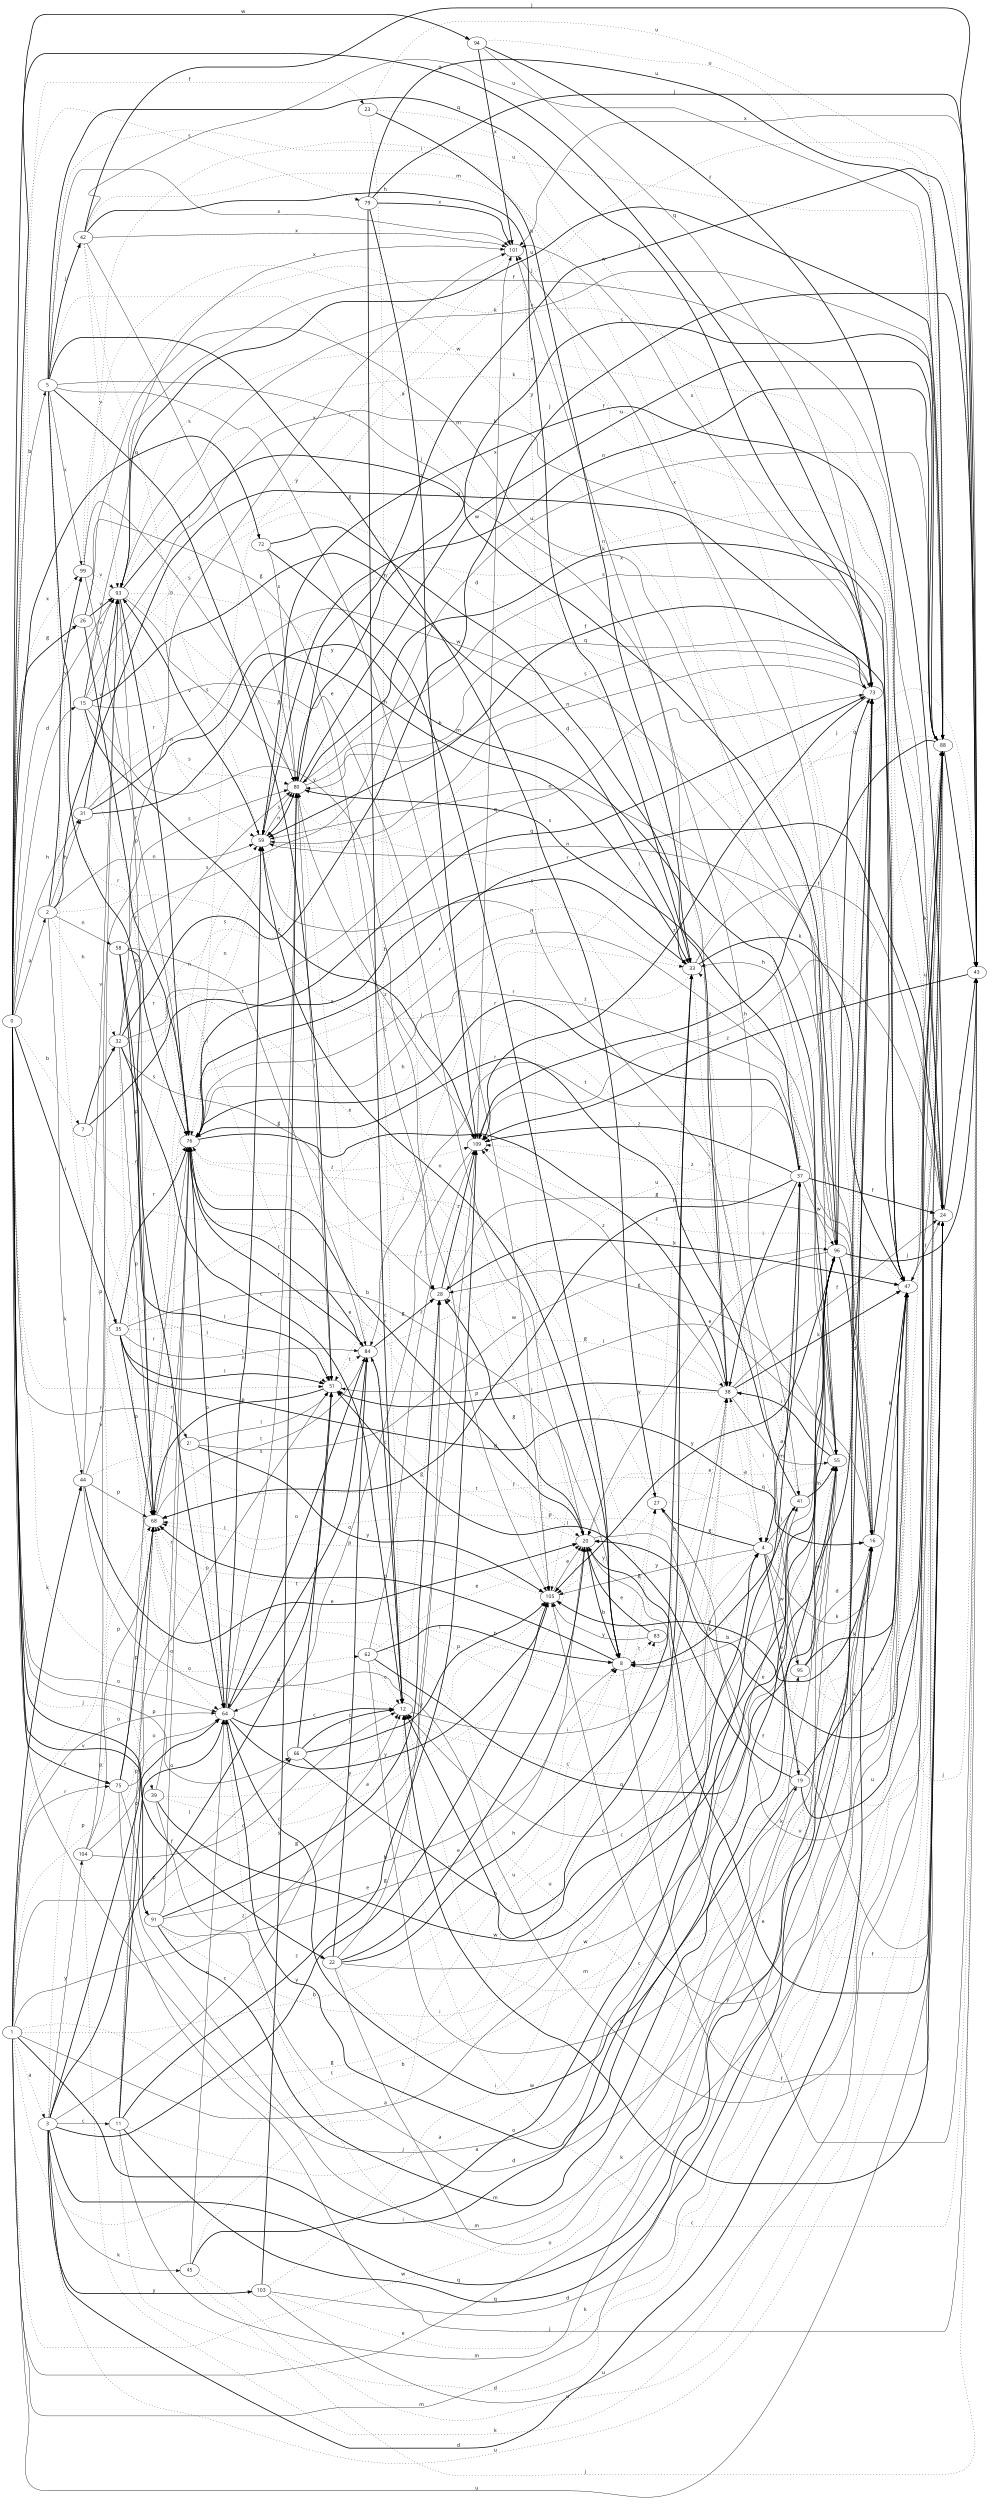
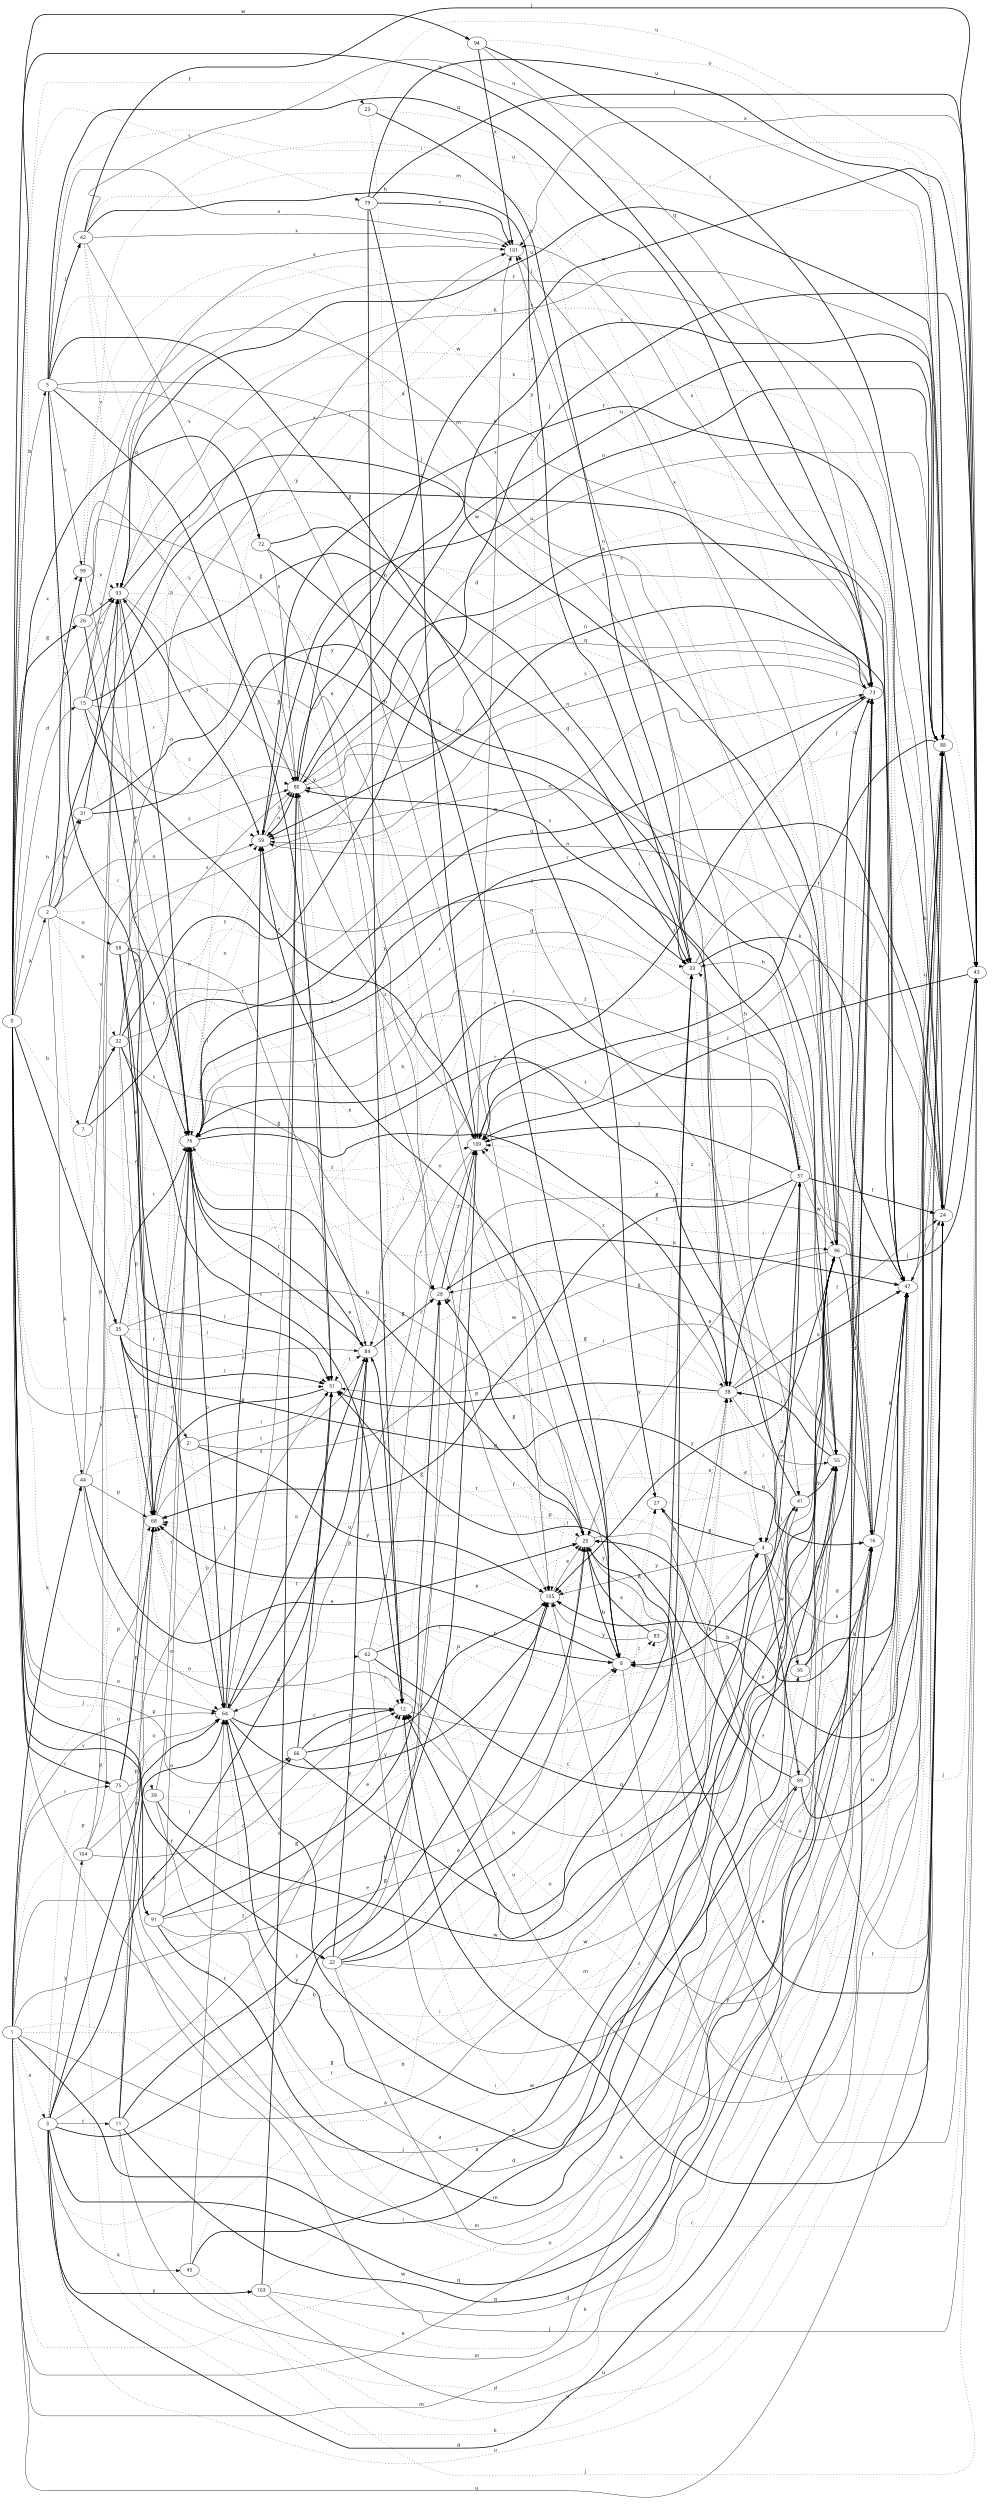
edge "47" -> "59": label "f" -> "n"
edge "31" -> "96": removed, label "w"
node "19": label "19" -> "89"
